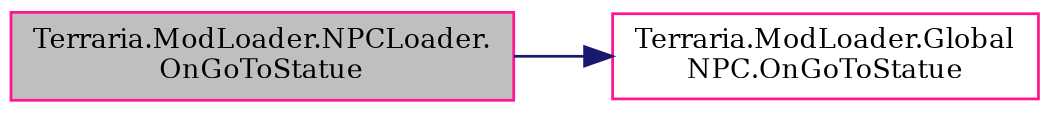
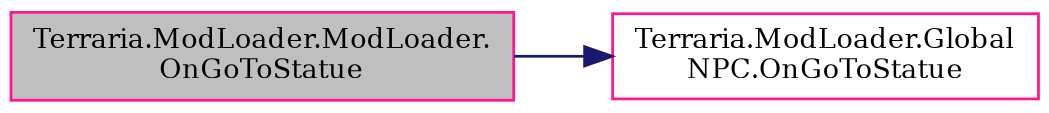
node "Terraria.ModLoader.NPCLoader. OnGoToStatue": label "Terraria.ModLoader.NPCLoader. OnGoToStatue" -> "Terraria.ModLoader.ModLoader. OnGoToStatue"
